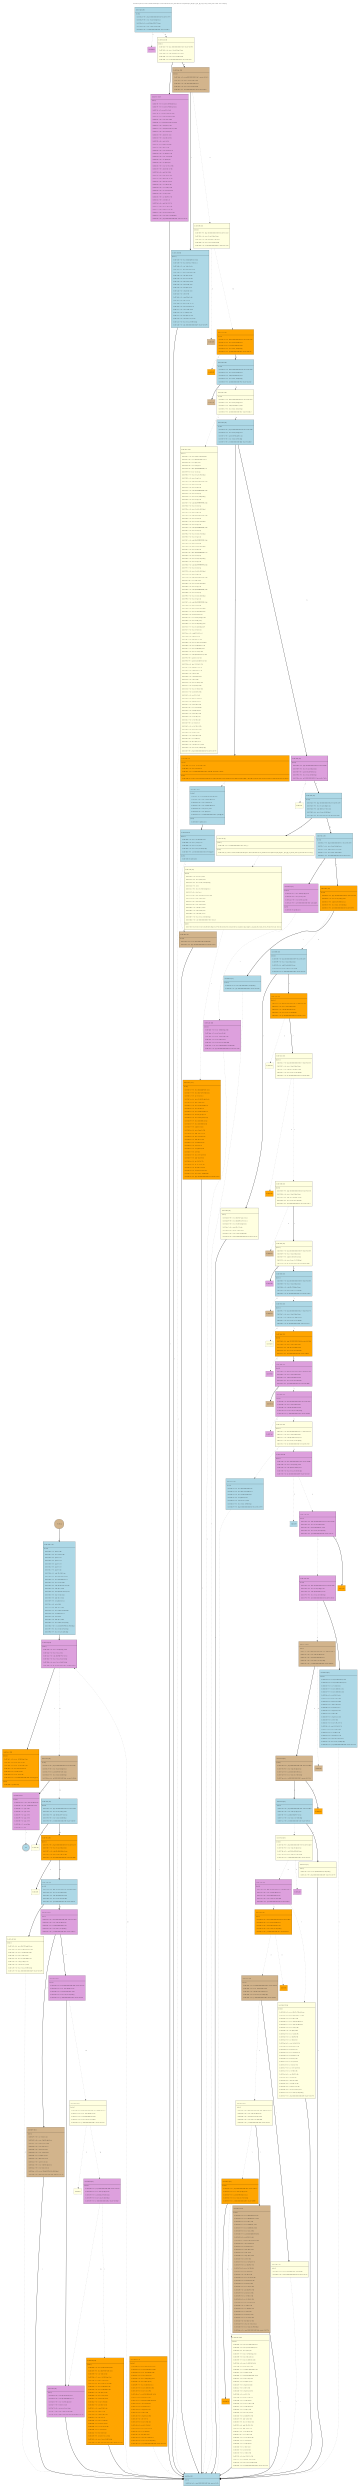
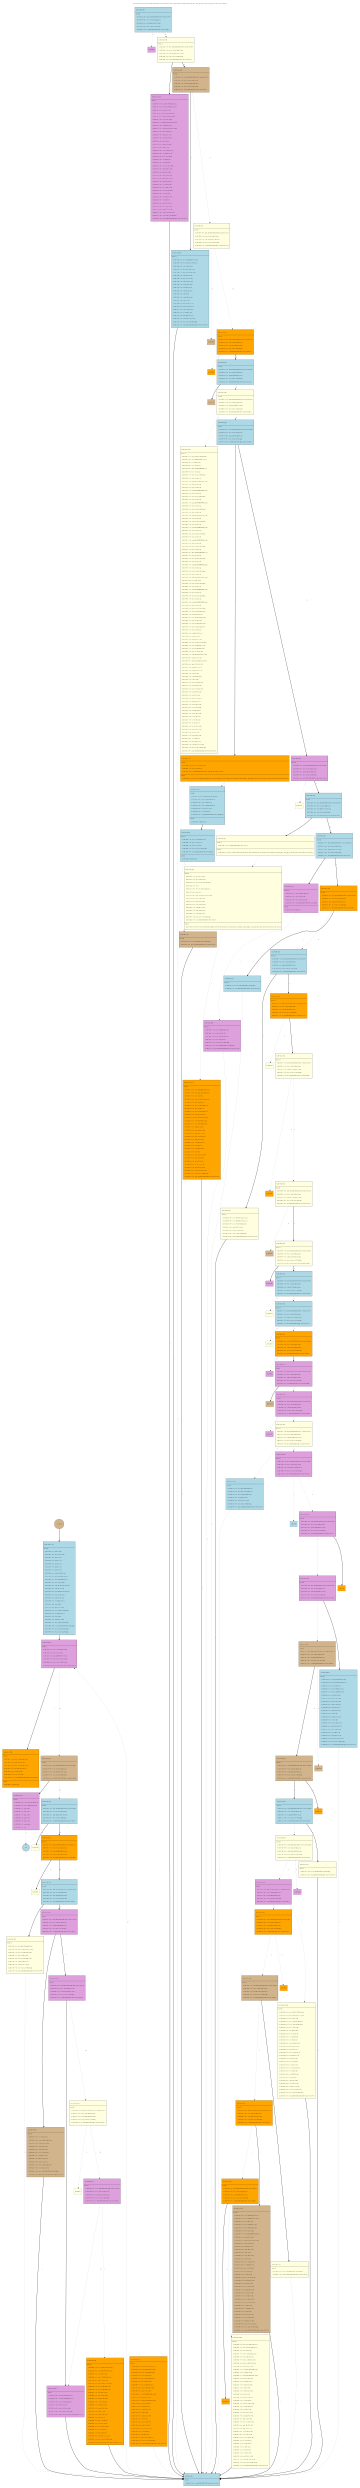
node "0x402575": fillcolor tan -> lightyellow
node "0x401840 [28]": fillcolor lightyellow -> orange
